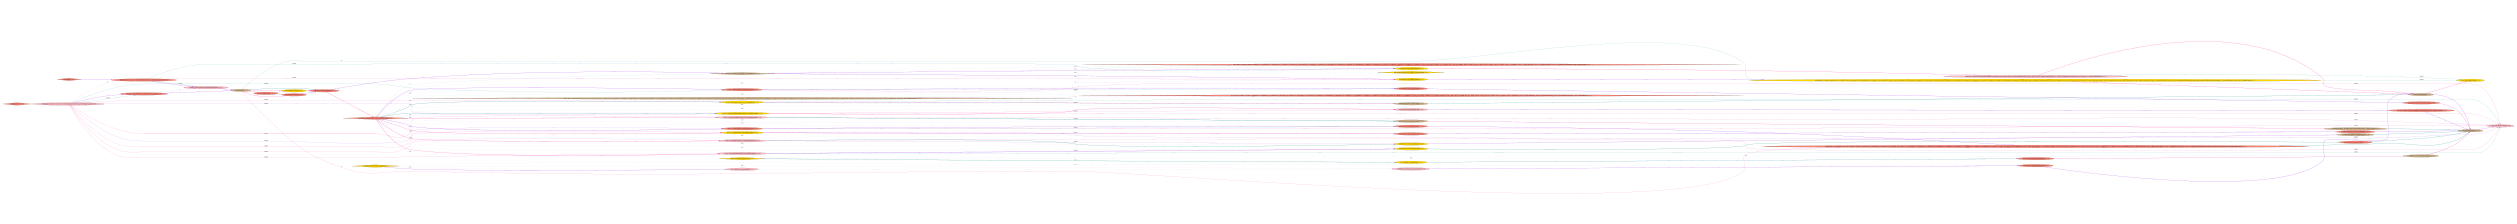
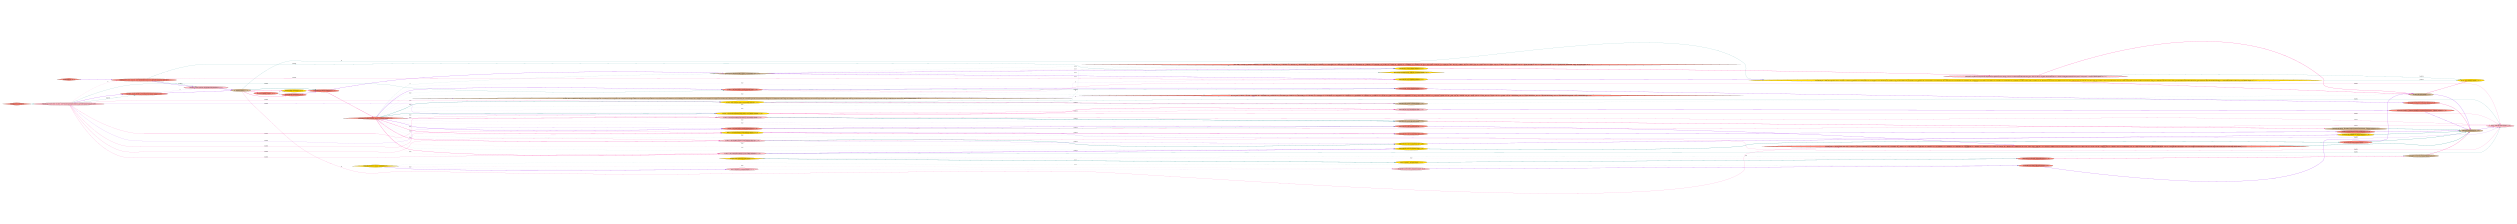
edge "enterOuterAlt(_localctx,5)@@@49@@@['1', '1', '0']" -> "{exitRule()}@@@50@@@['1', '1', '1']": style bold -> dotted
node "{setState(576)qualifiedName()}@@@68@@@['1', '1', '0']": fillcolor tan -> gold
